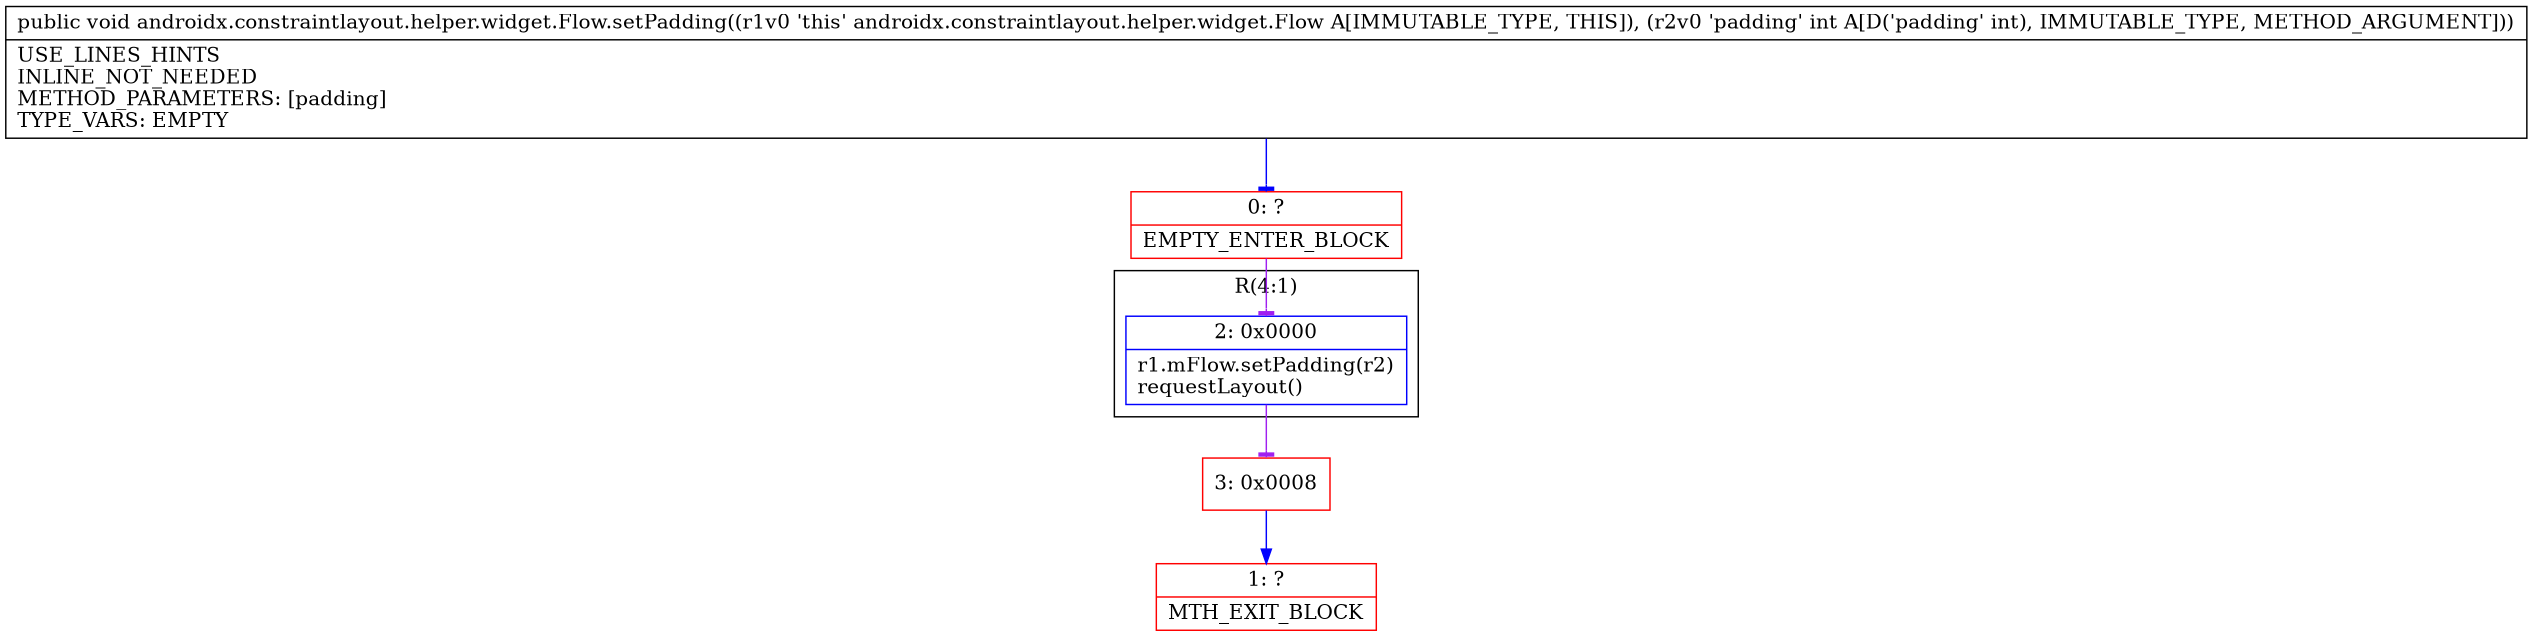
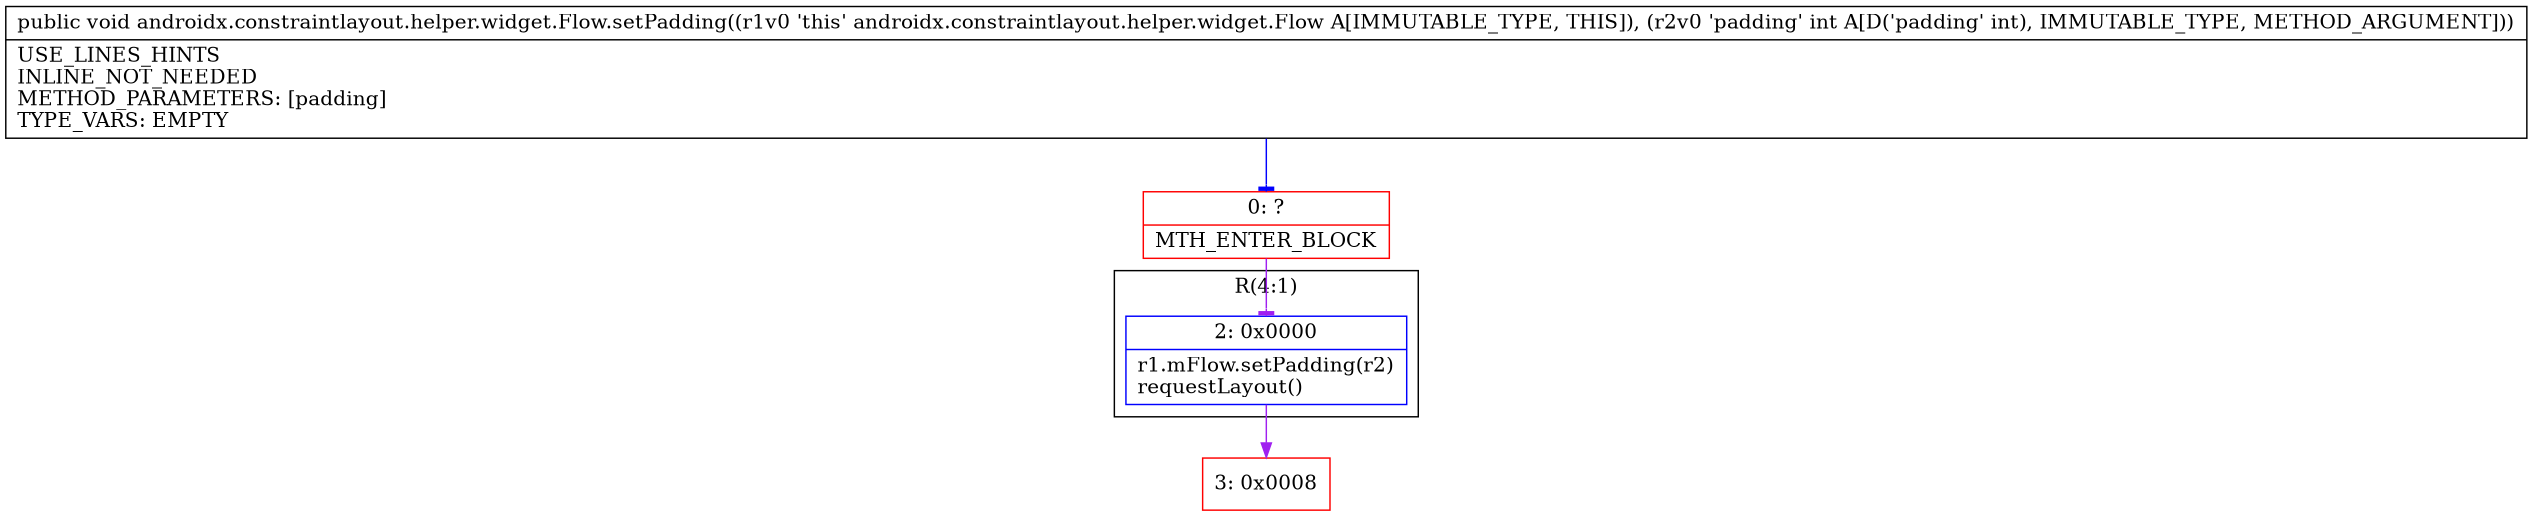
node "0: ?": text "EMPTY_ENTER_BLOCK" -> "MTH_ENTER_BLOCK"
edge "2: 0x0000" -> "3: 0x0008": arrowhead tee -> normal
node "1: ?": removed
